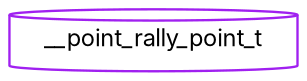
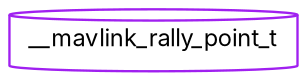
node "__point_rally_point_t": label "__point_rally_point_t" -> "__mavlink_rally_point_t"
